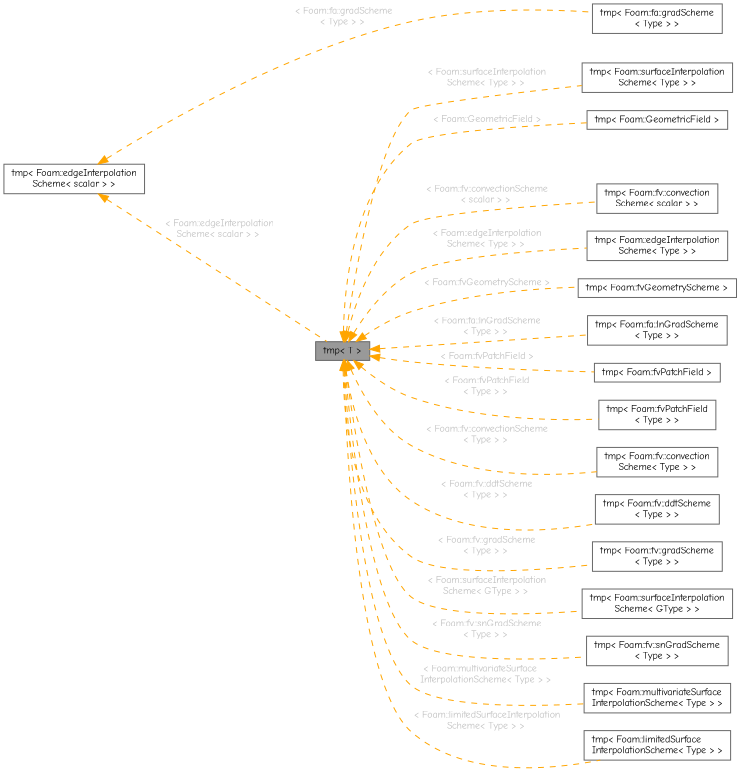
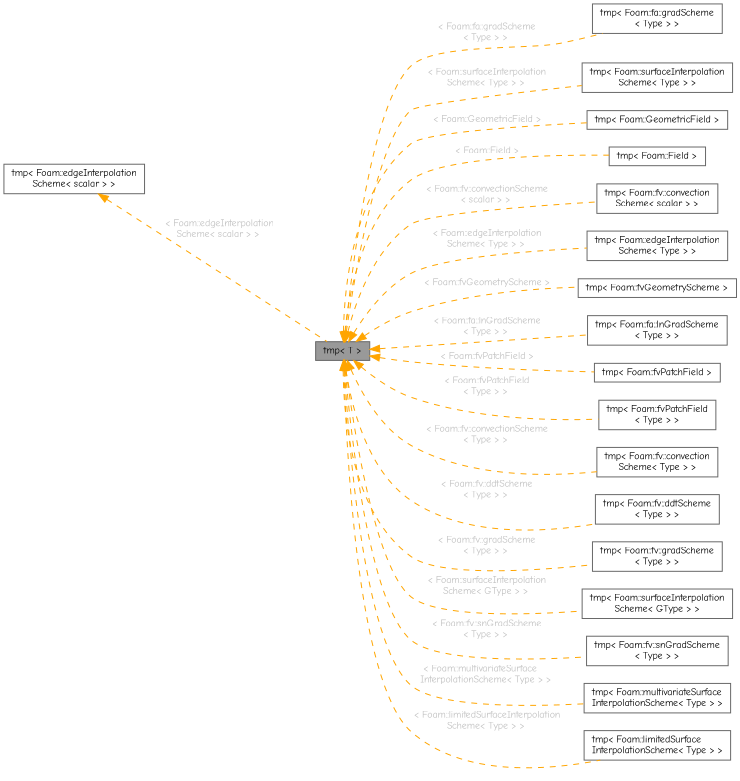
edge "tmp< Foam::fa::gradScheme < Type > >" -> "tmp< Foam::edgeInterpolation Scheme< scalar > >": now "tmp< Foam::fa::gradScheme < Type > >" -> "tmp< T >"
node "tmp< Foam::Field >": added
